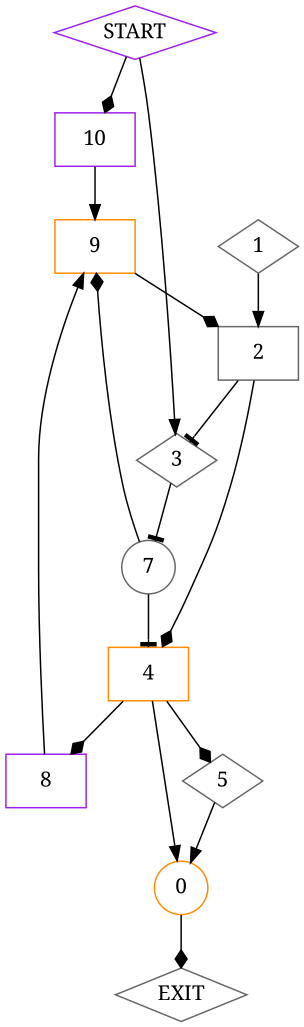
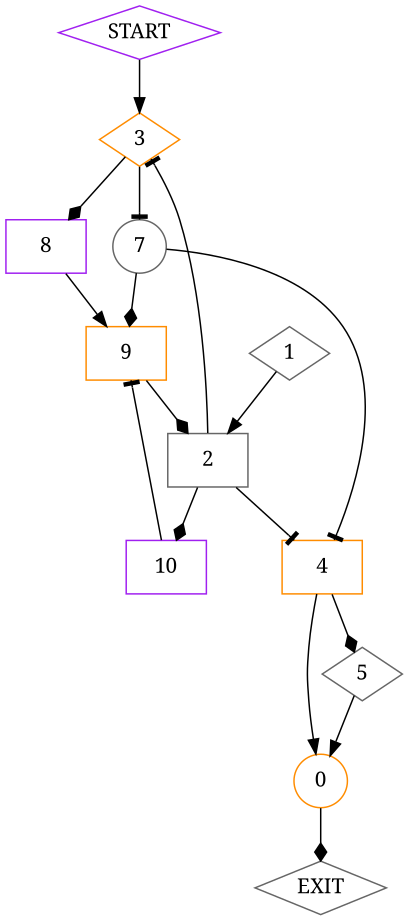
edge "START" -> "10": now "2" -> "10"
edge "10" -> "9": arrowhead normal -> tee
node "3": color gray40 -> darkorange
edge "2" -> "4": arrowhead diamond -> tee
edge "4" -> "8": now "3" -> "8"
